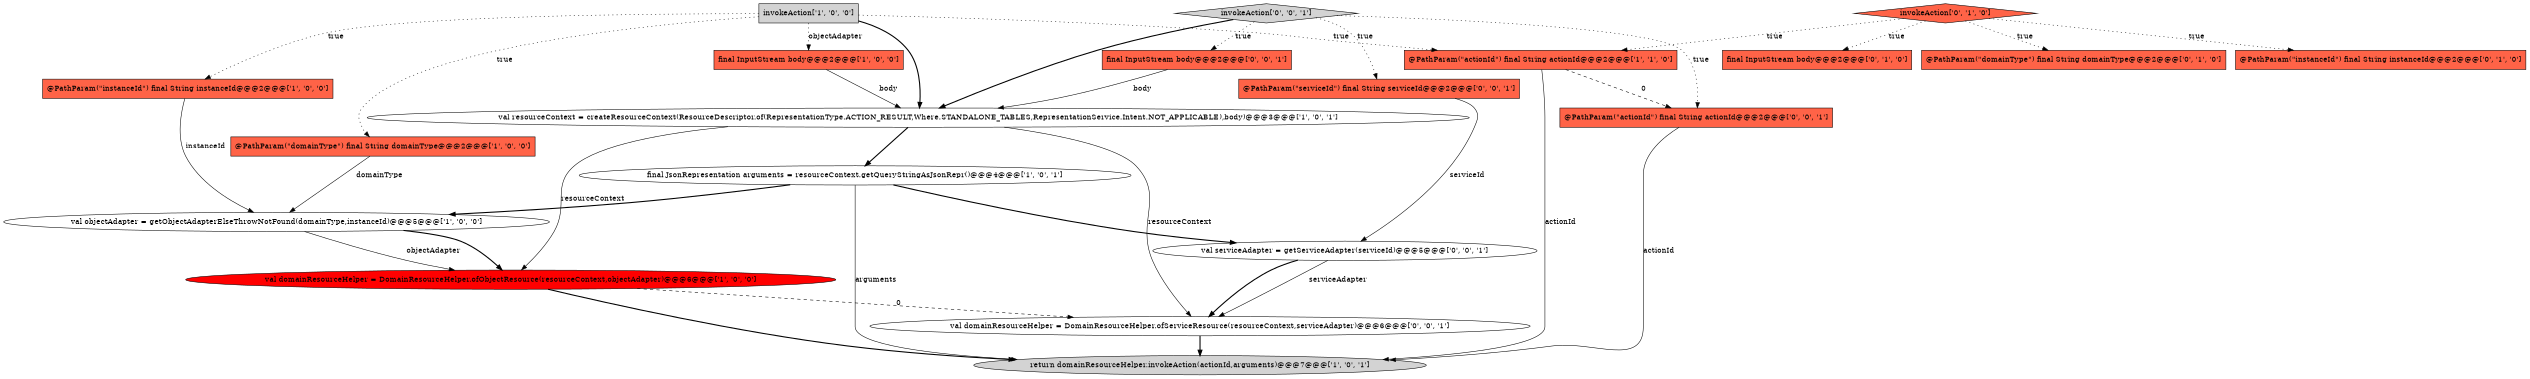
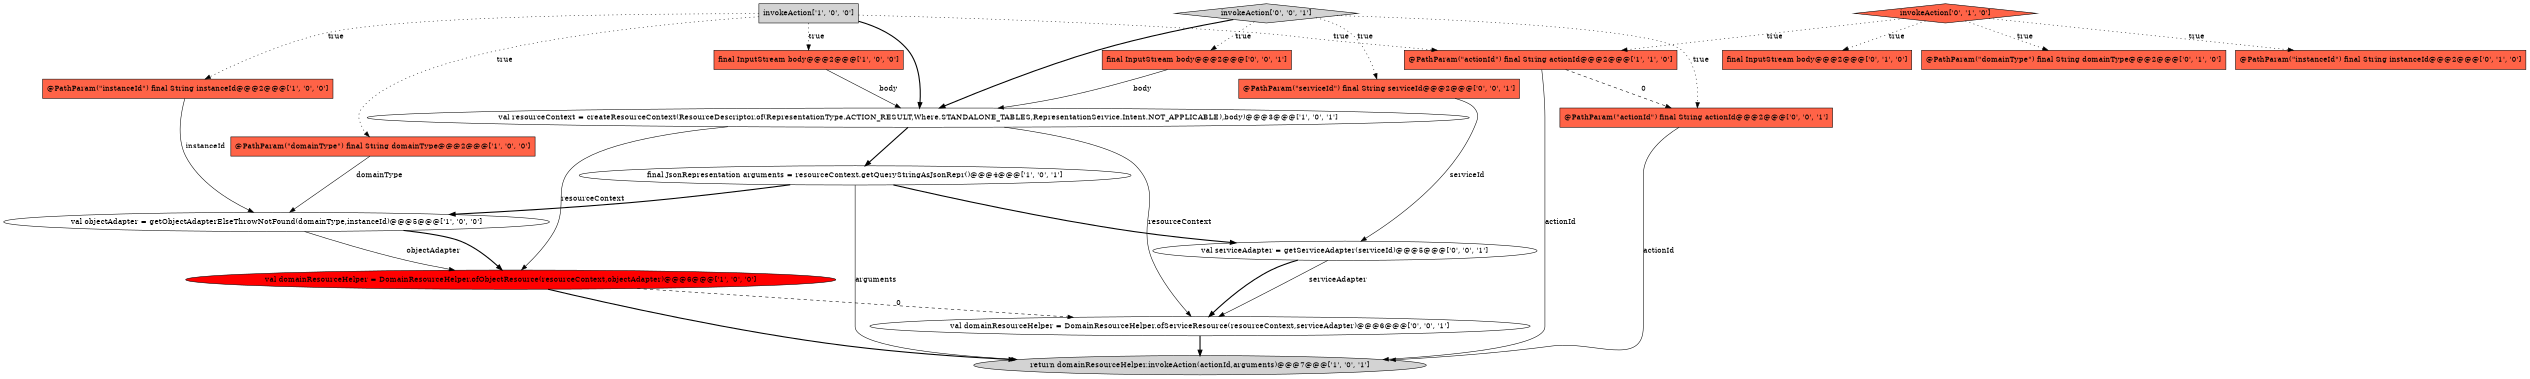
edge "invokeAction['1', '0', '0']" -> "final InputStream body@@@2@@@['1', '0', '0']": label "objectAdapter" -> "true"
